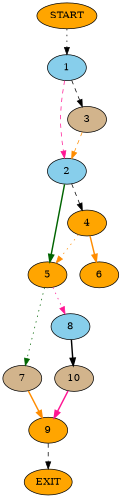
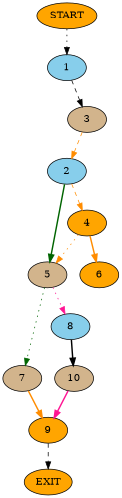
edge "1" -> "2": removed
edge "2" -> "4": color black -> darkorange
node "5": fillcolor orange -> tan
